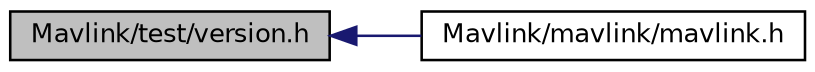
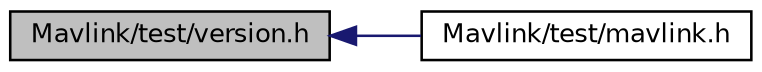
node "Mavlink/mavlink/mavlink.h": label "Mavlink/mavlink/mavlink.h" -> "Mavlink/test/mavlink.h"
